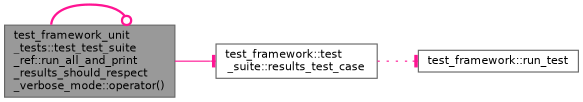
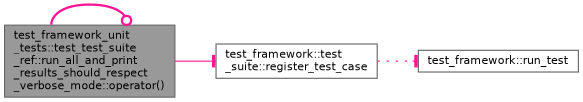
node "test_framework::test _suite::results_test_case": label "test_framework::test _suite::results_test_case" -> "test_framework::test _suite::register_test_case"
